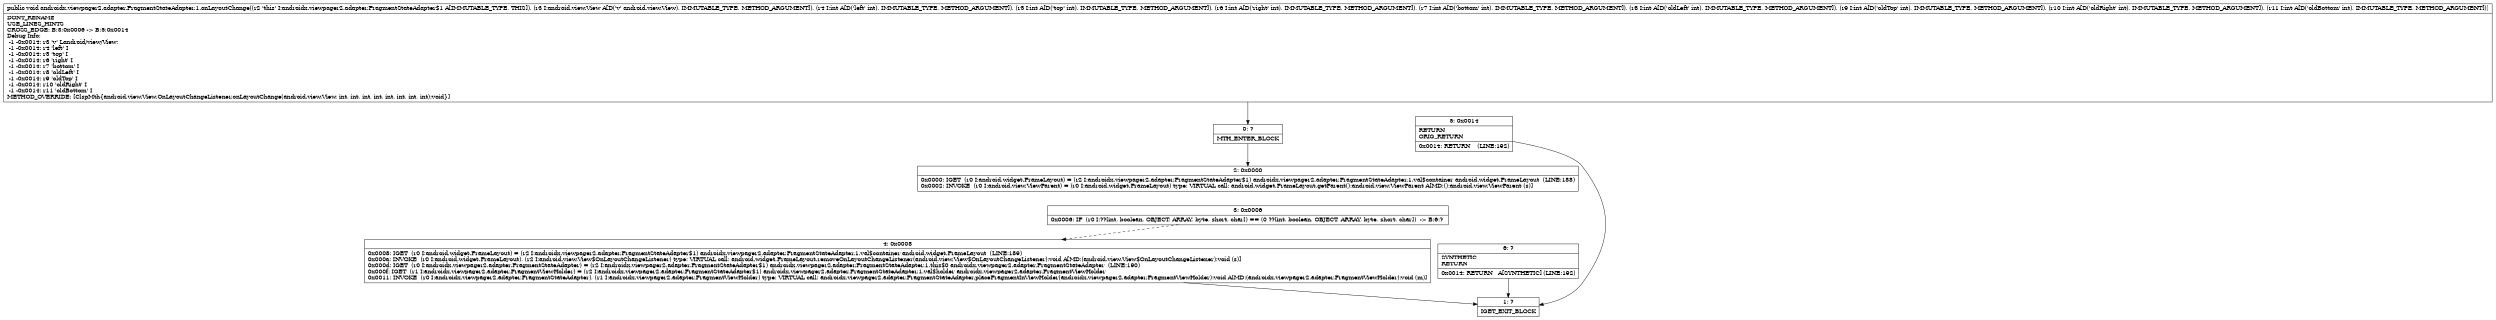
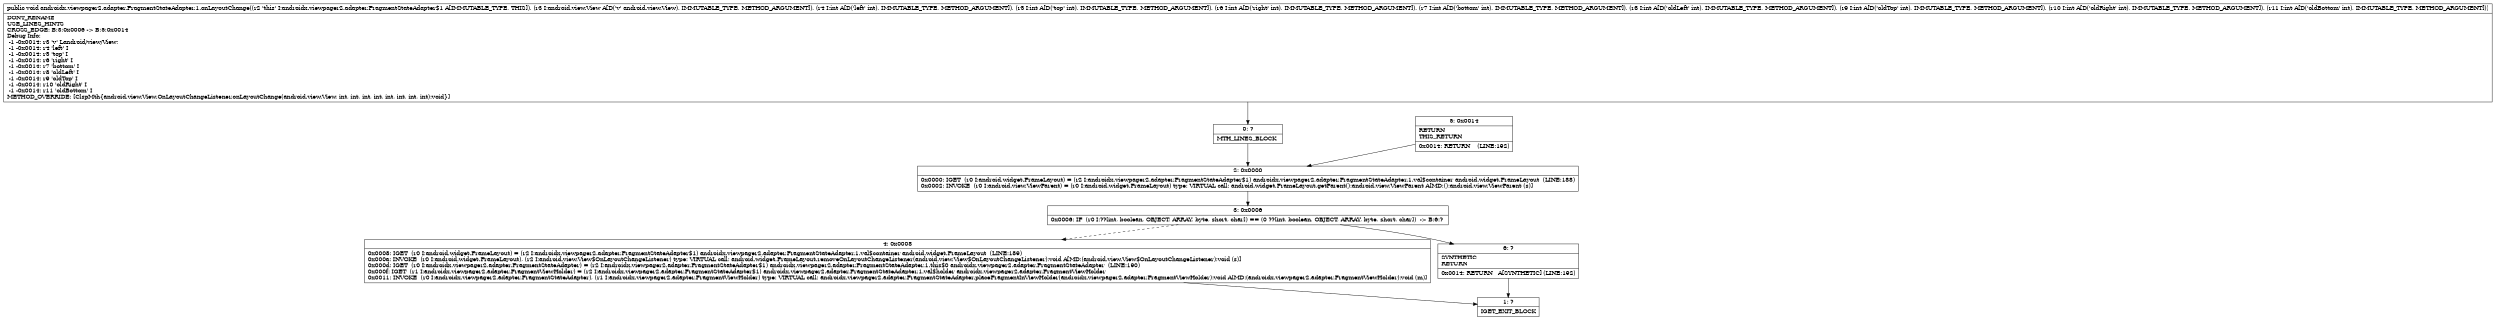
node "5: 0x0014": text "ORIG_RETURN" -> "THIS_RETURN"
node "0: ?": text "MTH_ENTER_BLOCK" -> "MTH_LINES_BLOCK"
edge "2: 0x0000" -> "3: 0x0006": added
edge "5: 0x0014" -> "1: ?": now "5: 0x0014" -> "2: 0x0000"
edge "3: 0x0006" -> "6: ?": added
